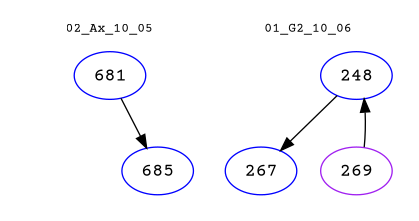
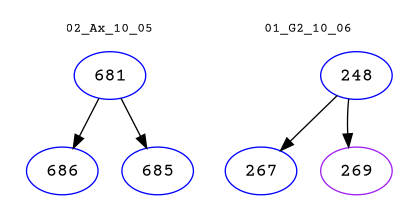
edge "269" -> "248": reversed
node "686": added
